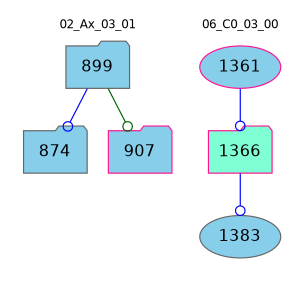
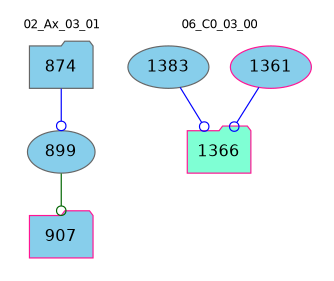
node "899": shape folder -> ellipse
edge "899" -> "874": reversed
edge "1366" -> "1383": reversed
